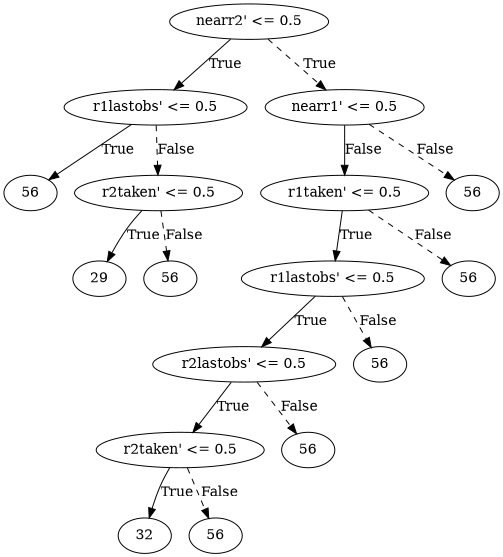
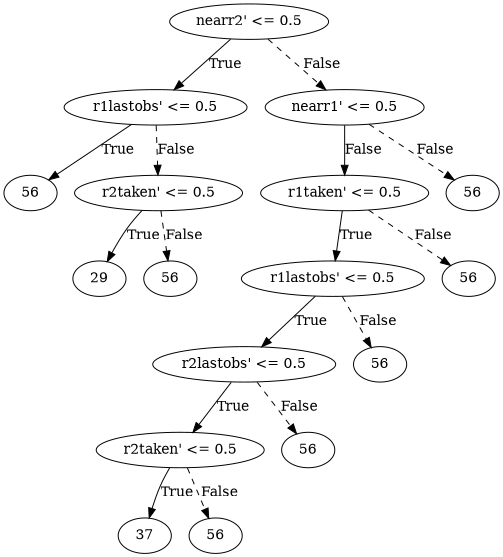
edge "nearr2' <= 0.5" -> "nearr1' <= 0.5": label "True" -> "False"
node "32": label "32" -> "37"
